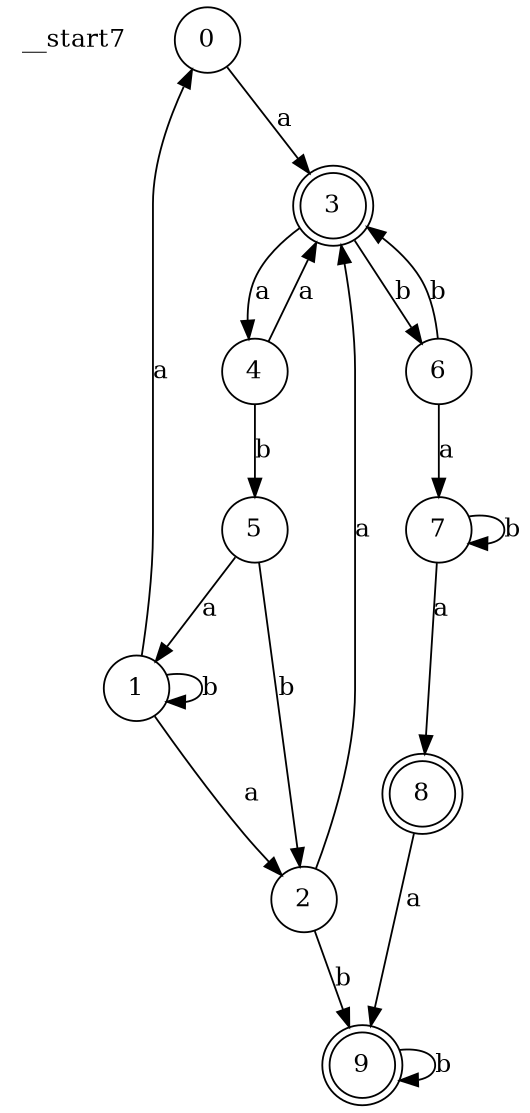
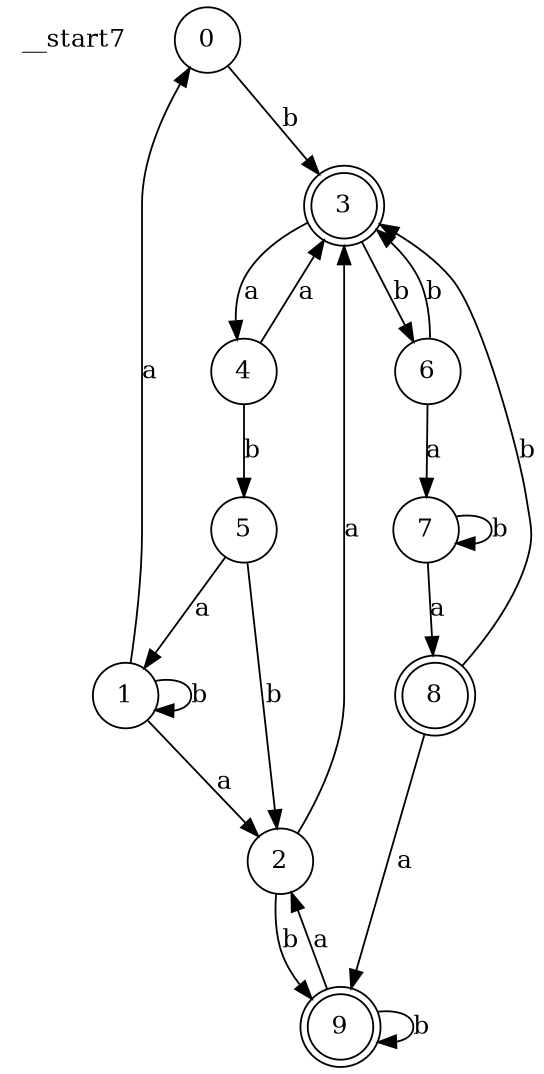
edge "0" -> "3": label "a" -> "b"
edge "8" -> "3": added, label "b"
edge "9" -> "2": added, label "a"
